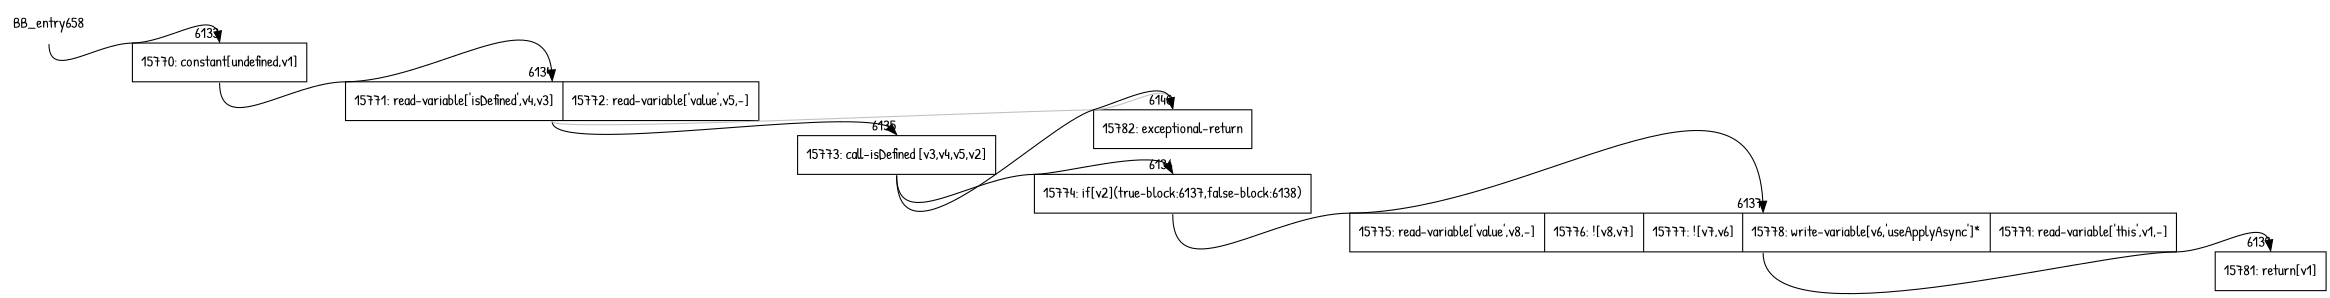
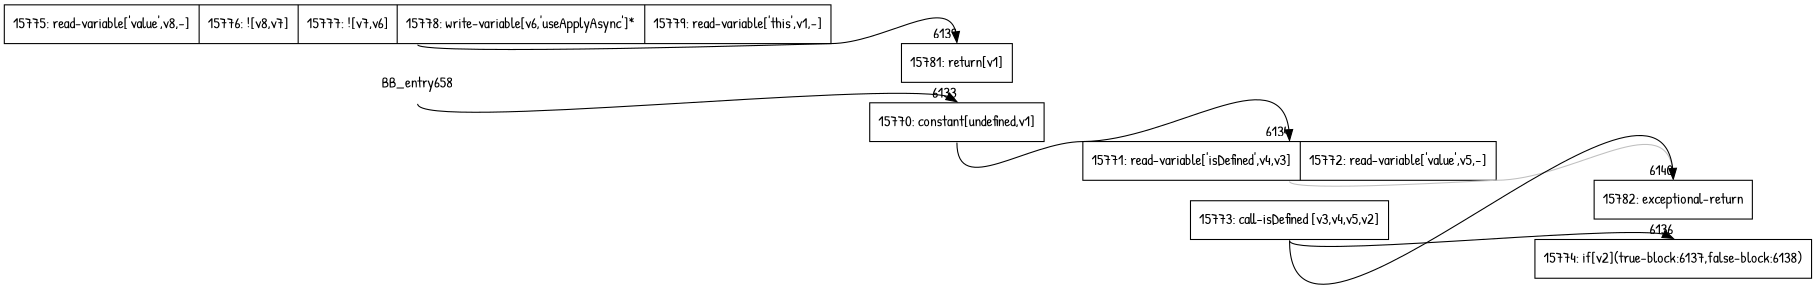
edge "15771: read-variable['isDefined',v4,v3]" -> "15773: call-isDefined [v3,v4,v5,v2]": removed
edge "15774: if[v2](true-block:6137,false-block:6138)" -> "15775: read-variable['value',v8,-]": removed
